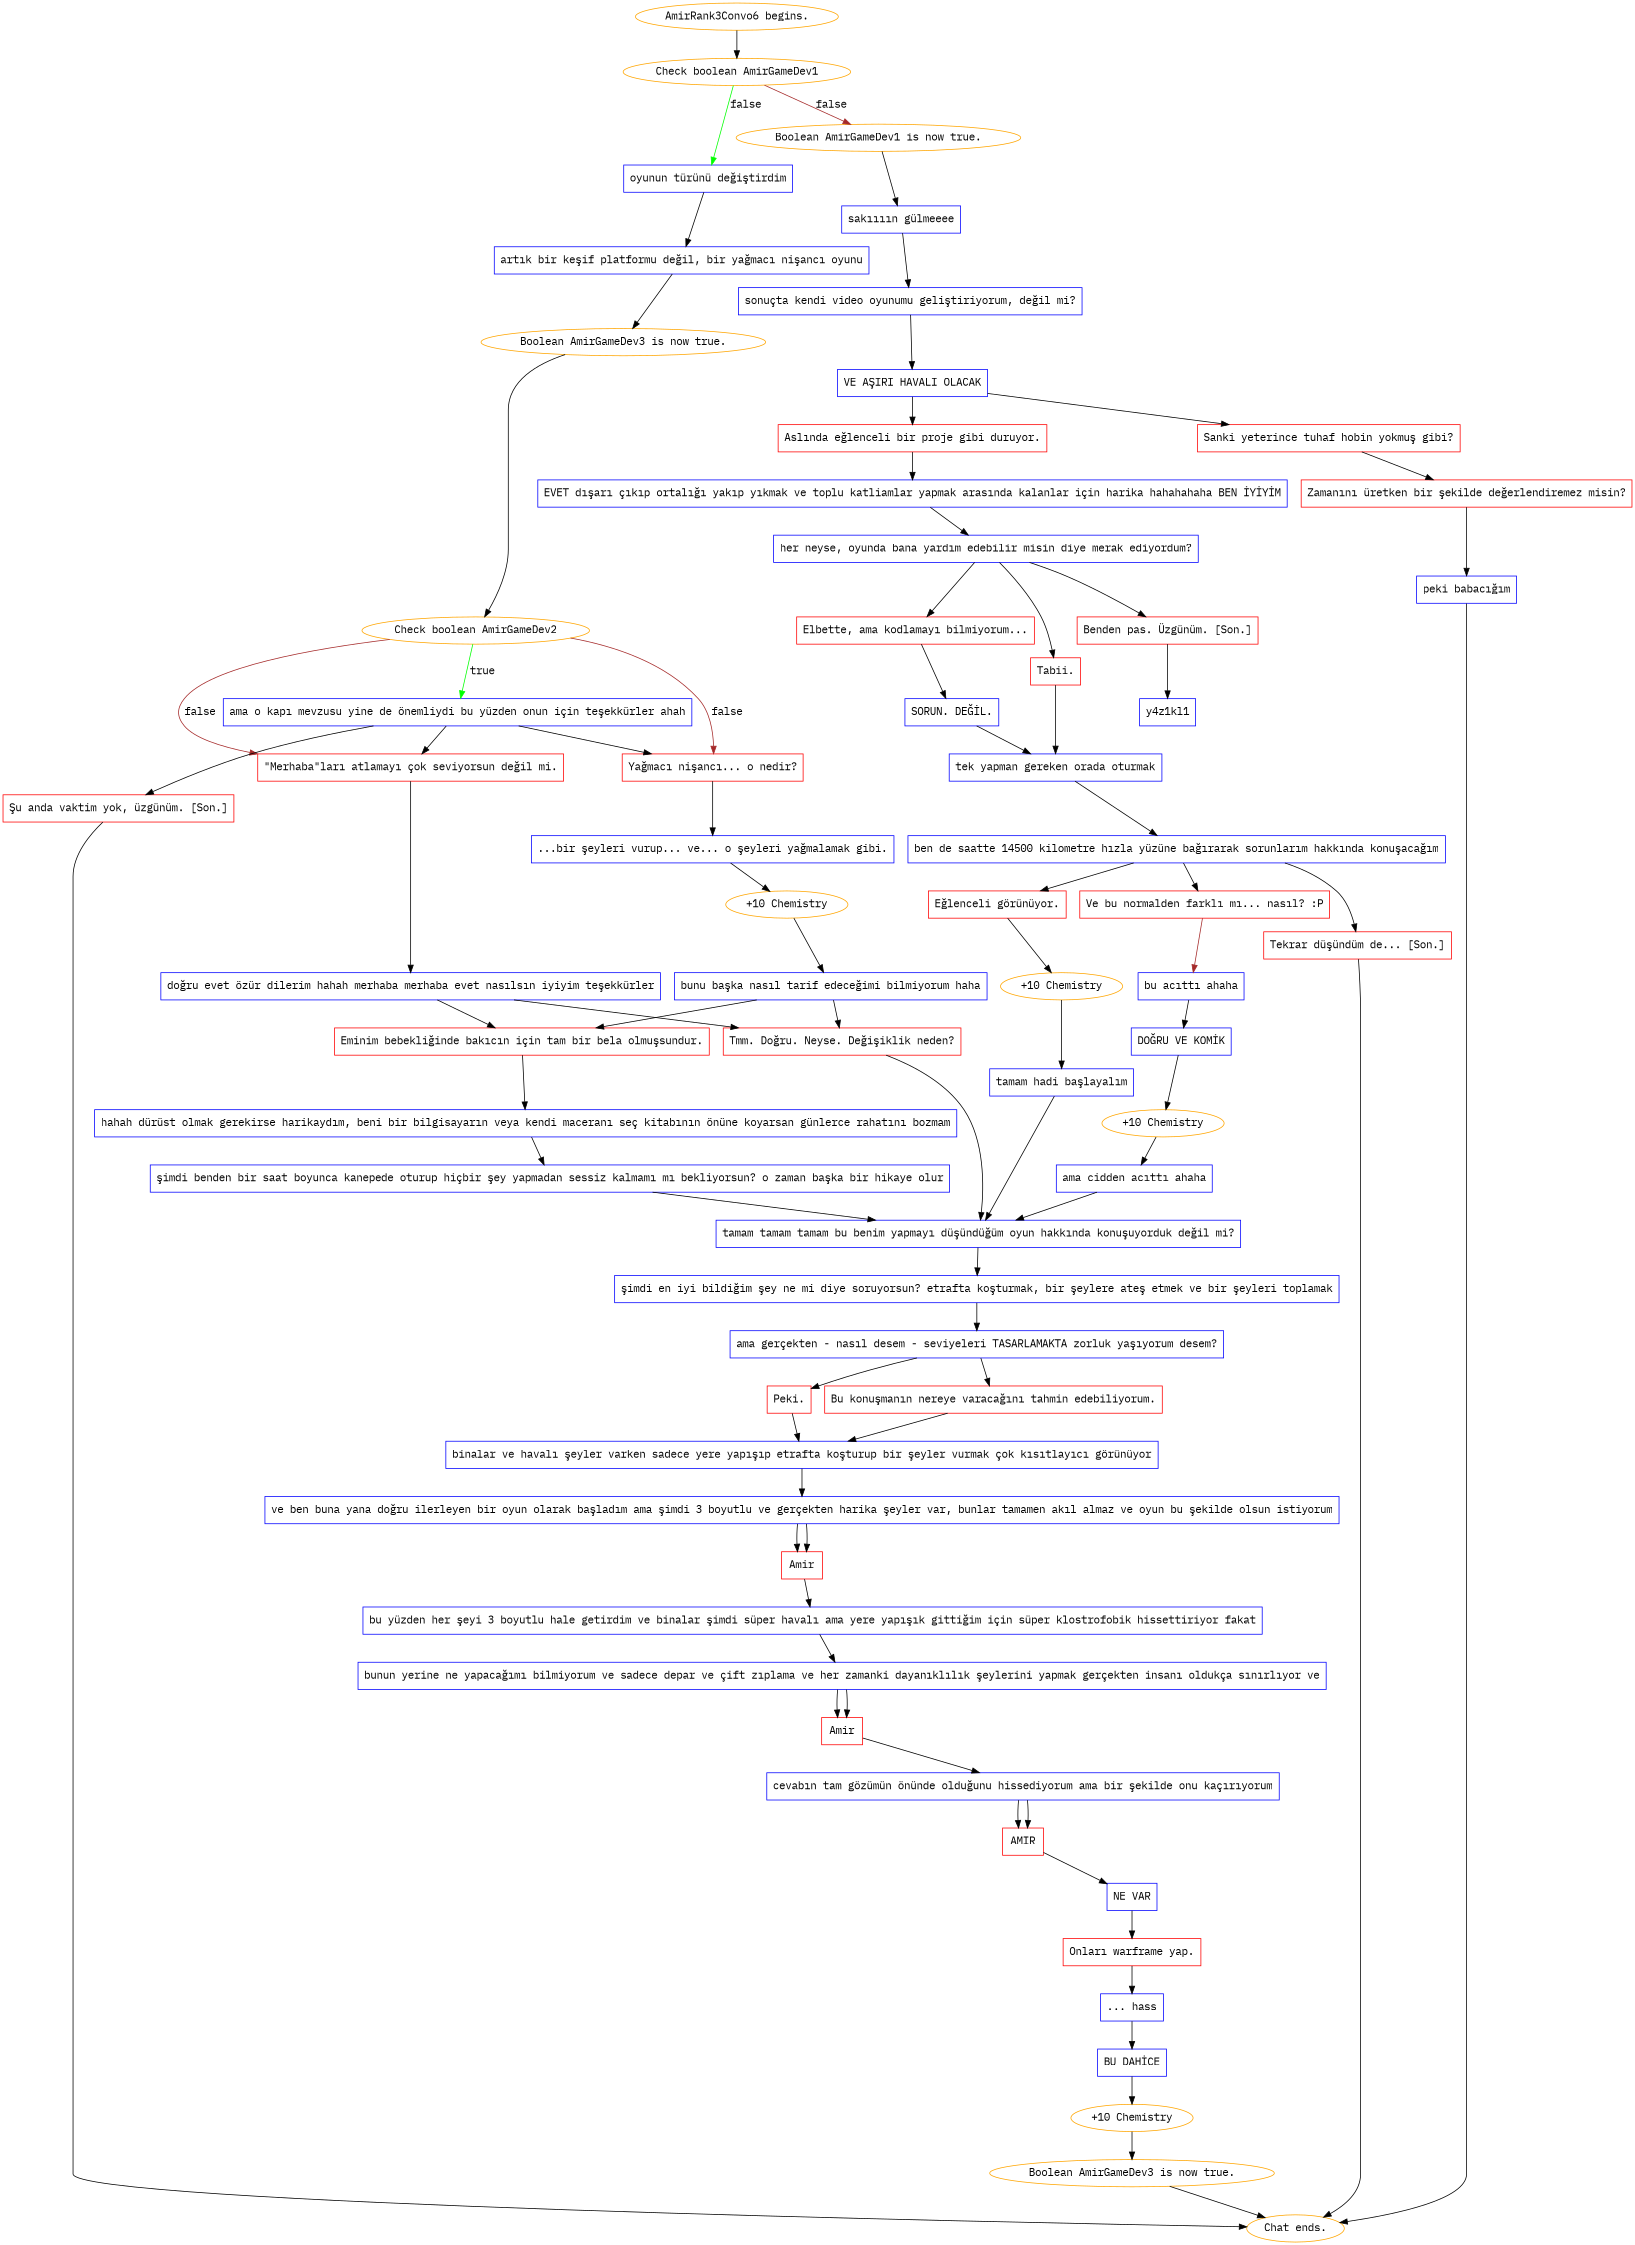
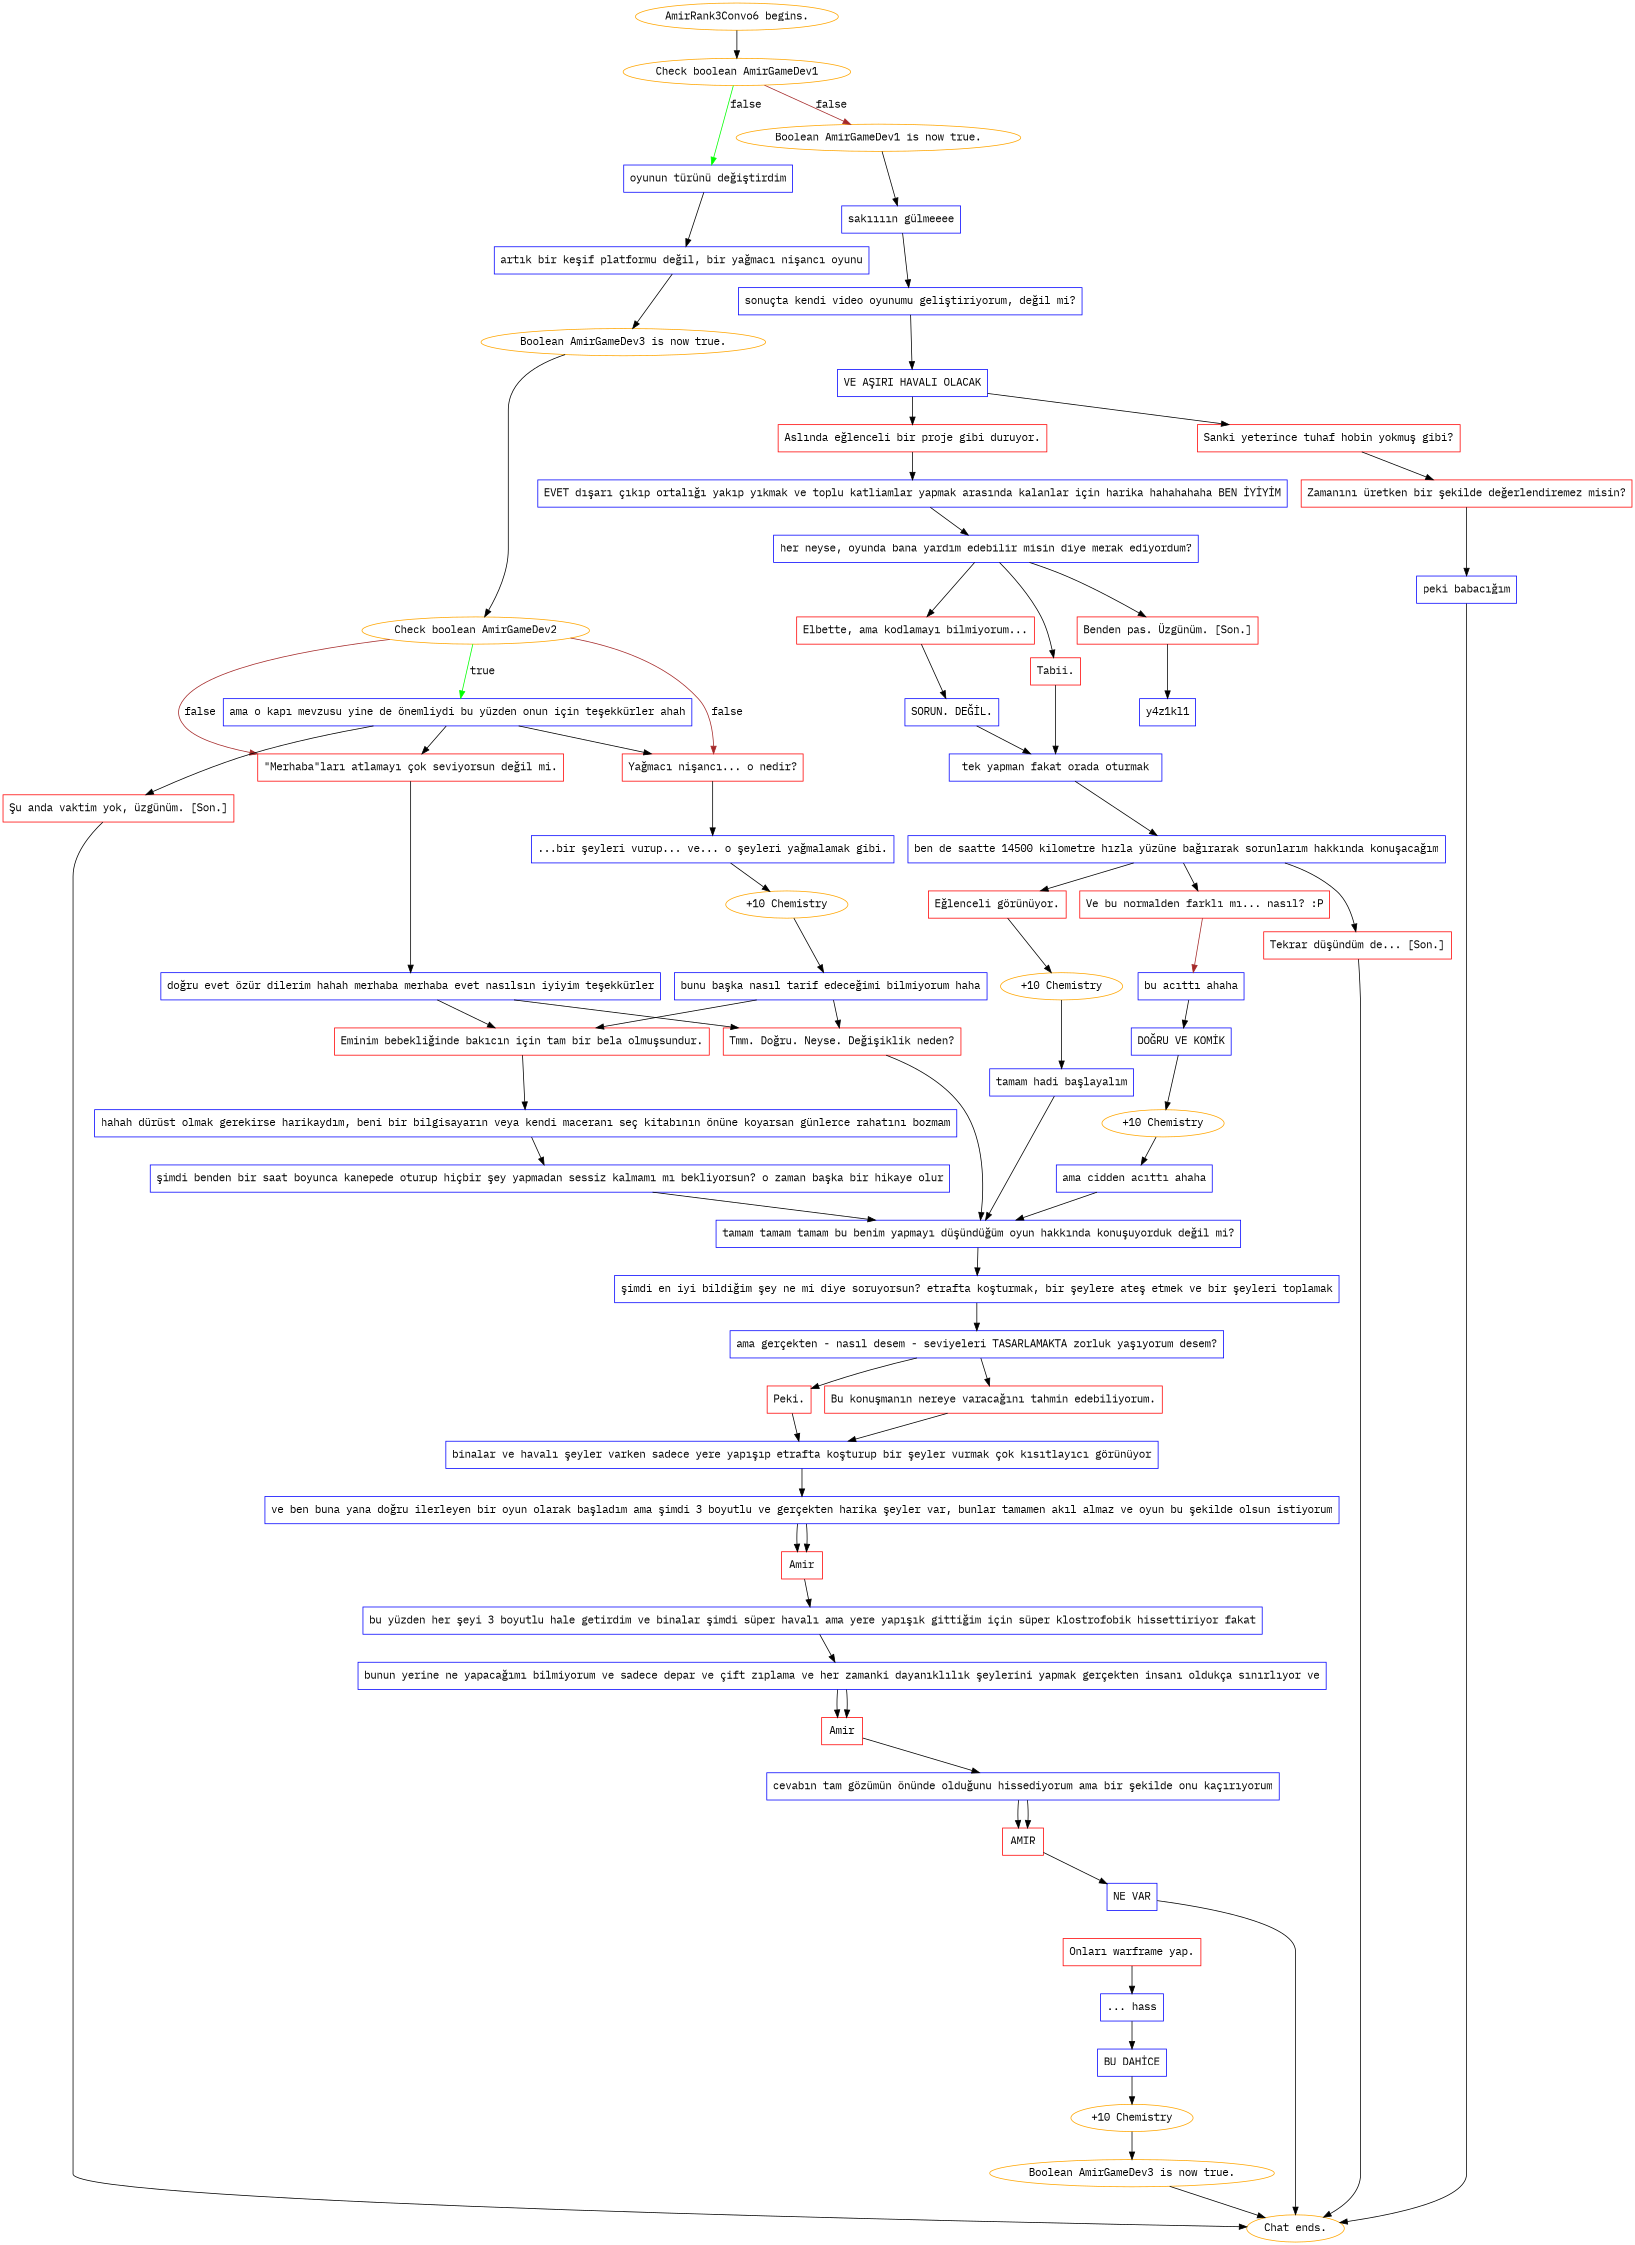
node "tek yapman gereken orada oturmak": label "tek yapman gereken orada oturmak" -> "tek yapman fakat orada oturmak"
edge "NE VAR" -> "Onları warframe yap.": now "NE VAR" -> "Chat ends."
